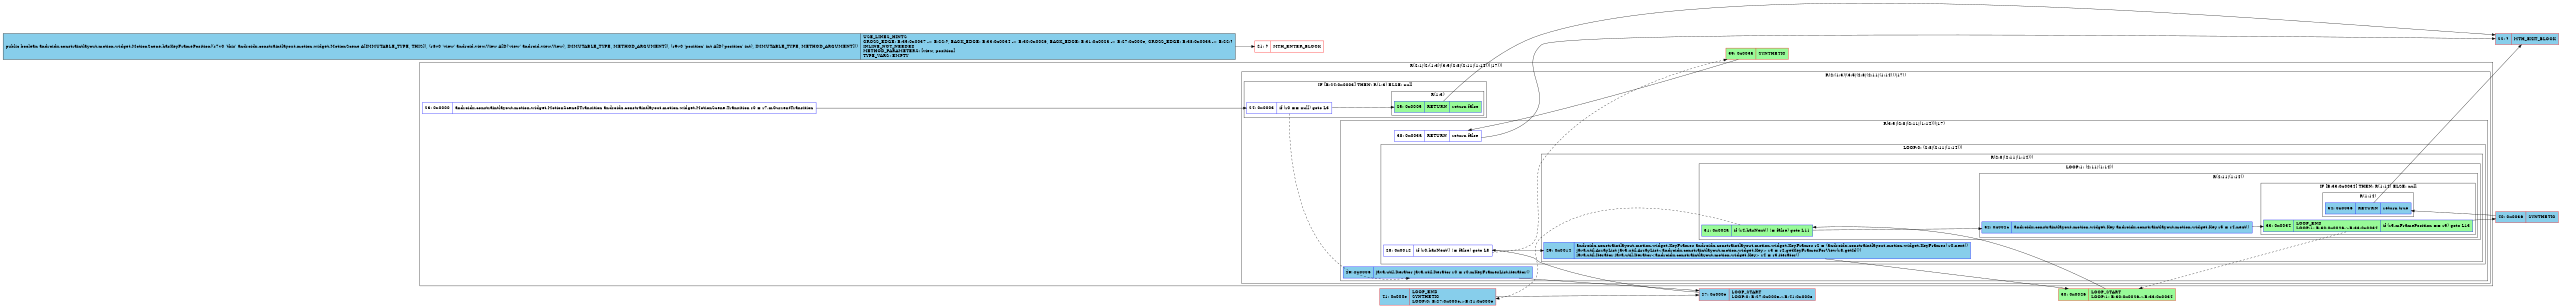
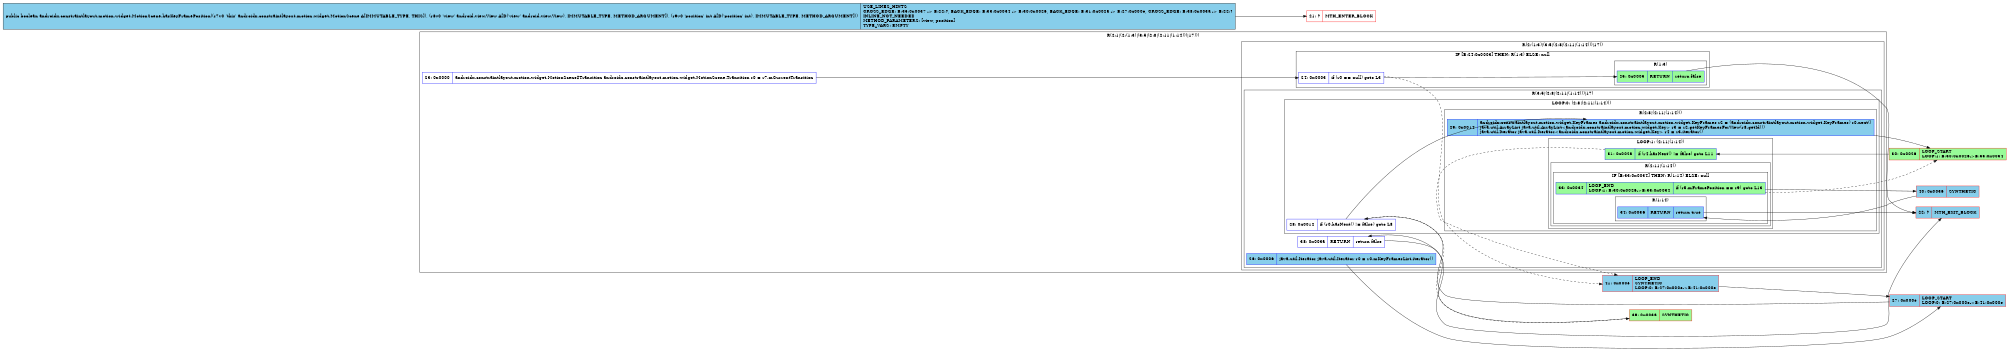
node "32: 0x002c": removed
edge "24: 0x0003" -> "26: 0x0006": now "24: 0x0003" -> "41: 0x000e"
